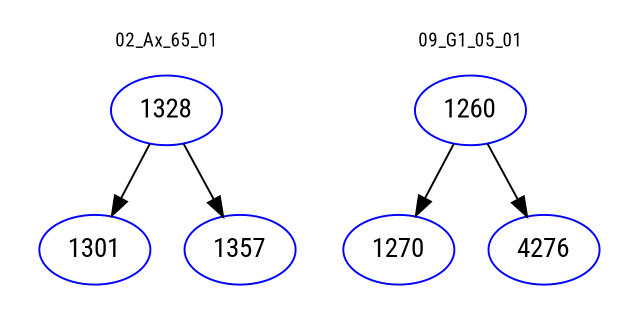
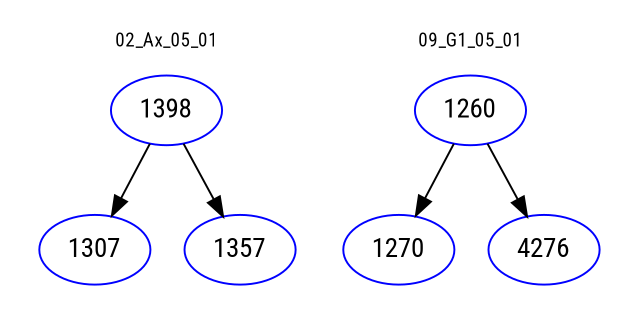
cluster "02_Ax_65_01": label "02_Ax_65_01" -> "02_Ax_05_01"
node "1328": label "1328" -> "1398"
node "1301": label "1301" -> "1307"
